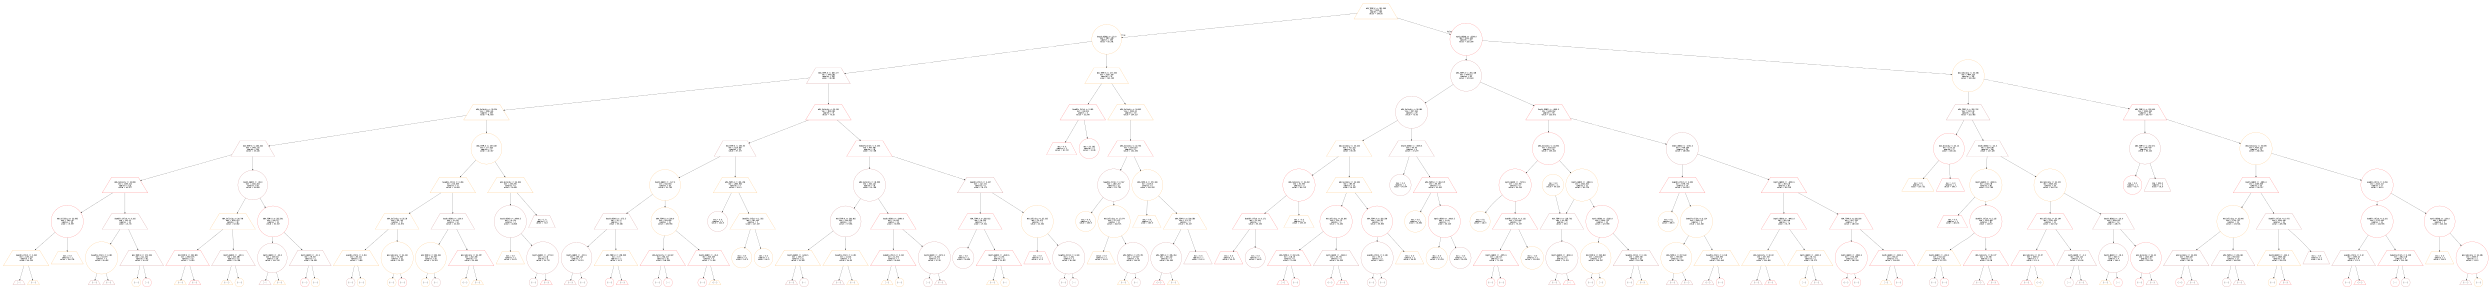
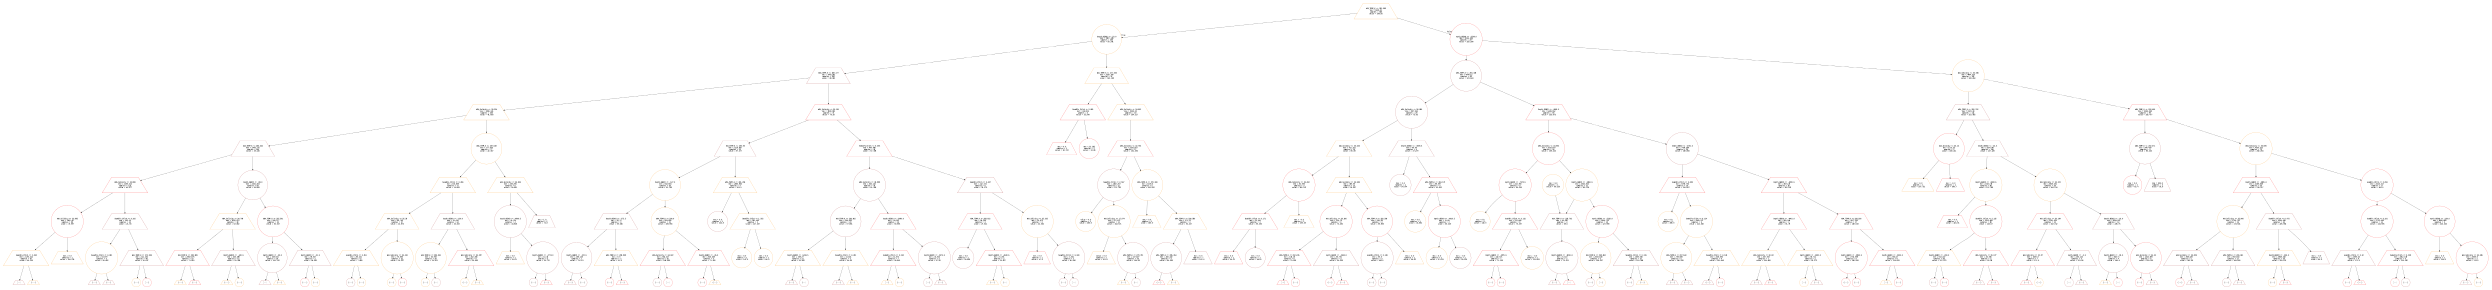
node "mse = 0.0 samples = 1 value = 280.0": label "mse = 0.0 samples = 1 value = 280.0" -> "value = 0.0 samples = 1 value = 280.0"
